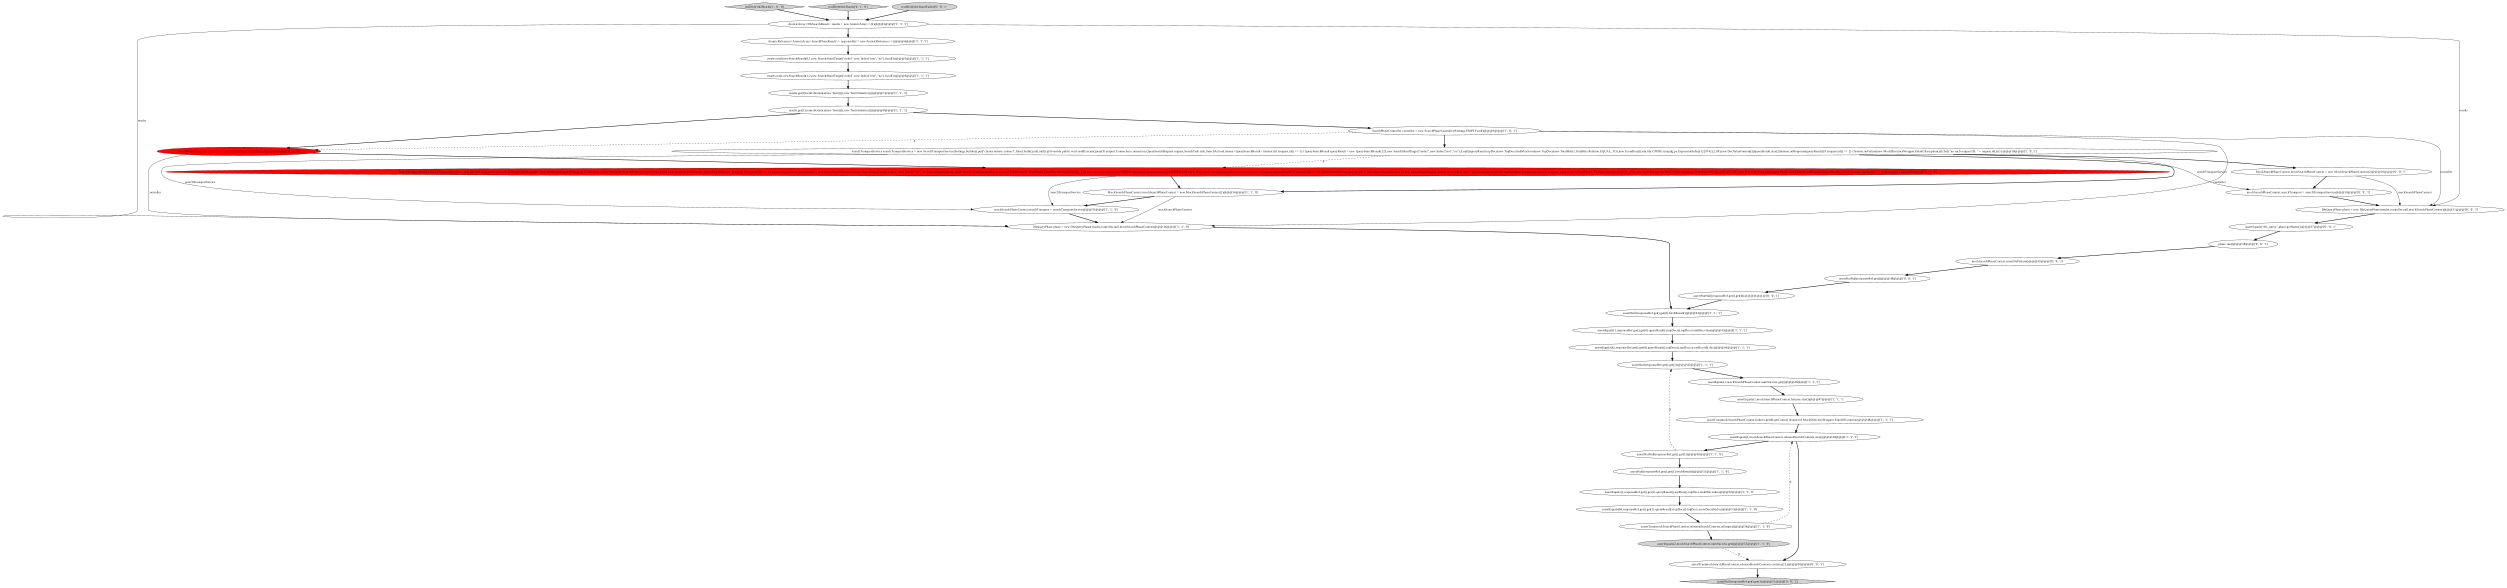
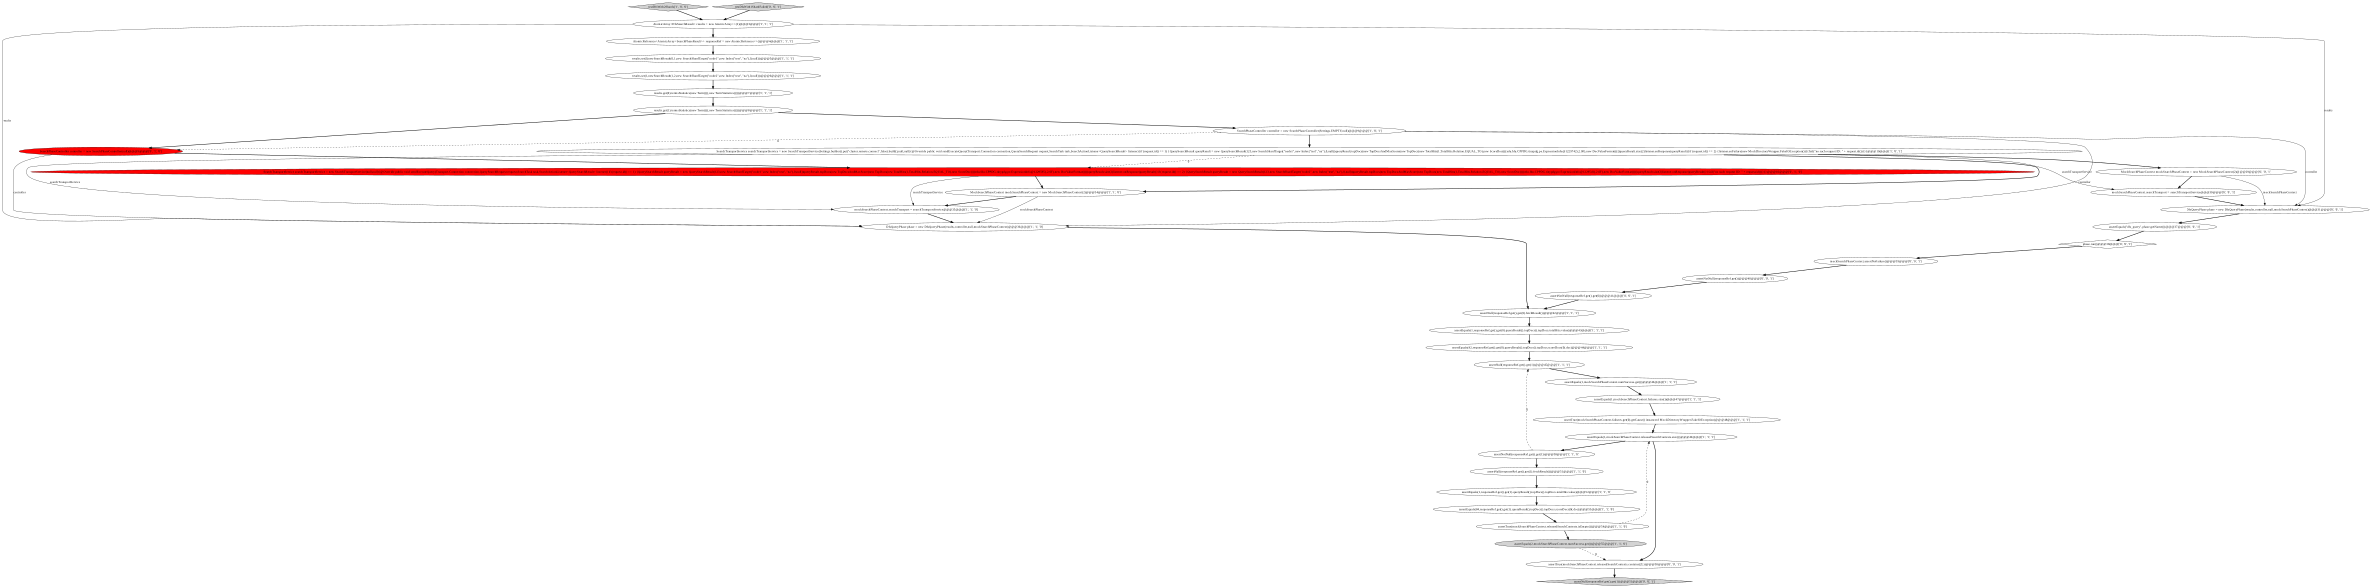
node "testDfsWith2Shards['0', '1', '0']": removed
node "testDfsWith1ShardFailed['0', '0', '1']": shape ellipse -> diamond
node "phase.run()@@@38@@@['0', '0', '1']": shape ellipse -> diamond
